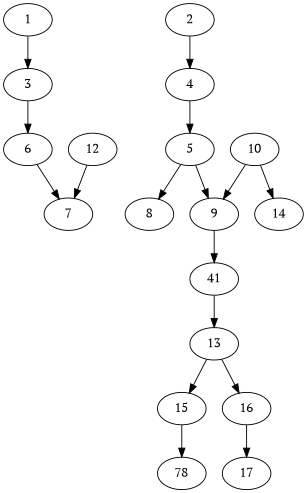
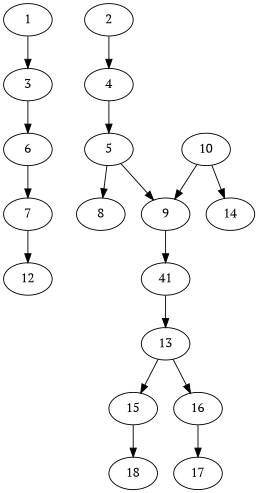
edge "12" -> "7": reversed
node "78": label "78" -> "18"
